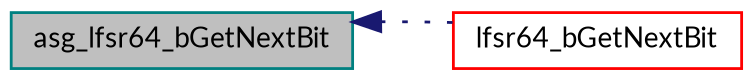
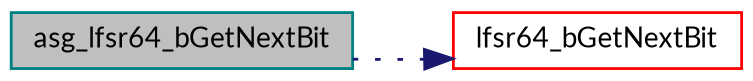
edge "lfsr64_bGetNextBit" -> "asg_lfsr64_bGetNextBit": reversed
